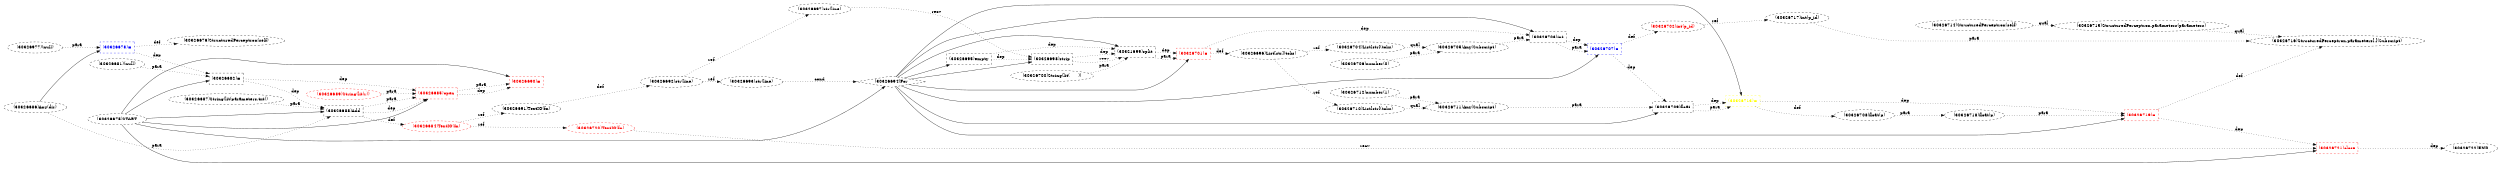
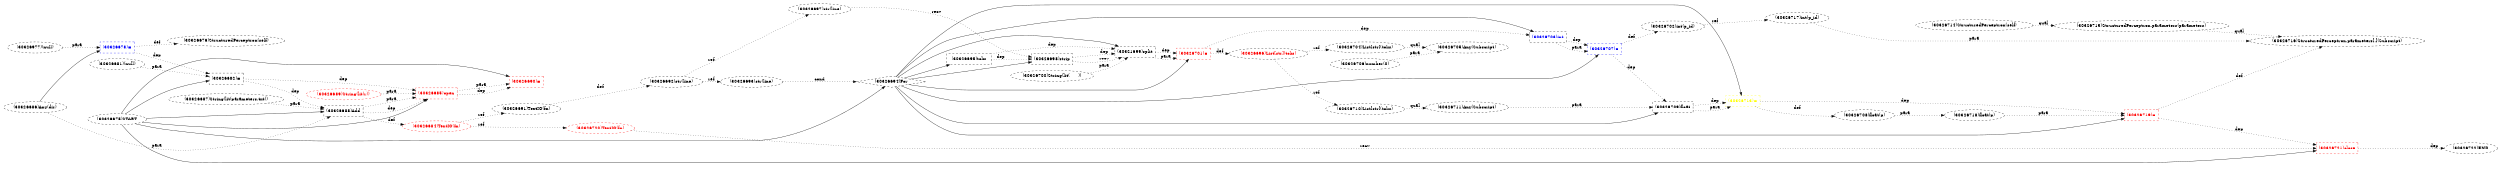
node "(30326702)int(p_id)": fontcolor red -> black
node "(30326703)int": fontcolor black -> blue
edge "(30326705)Any(Subscript)" -> "(30326703)int": removed, label "para"
node "(30326696)List[str](toks)": fontcolor black -> red
node "(30326695)empty": label "(30326695)empty" -> "(30326695)toks"
node "(30326712)number(1)": removed
